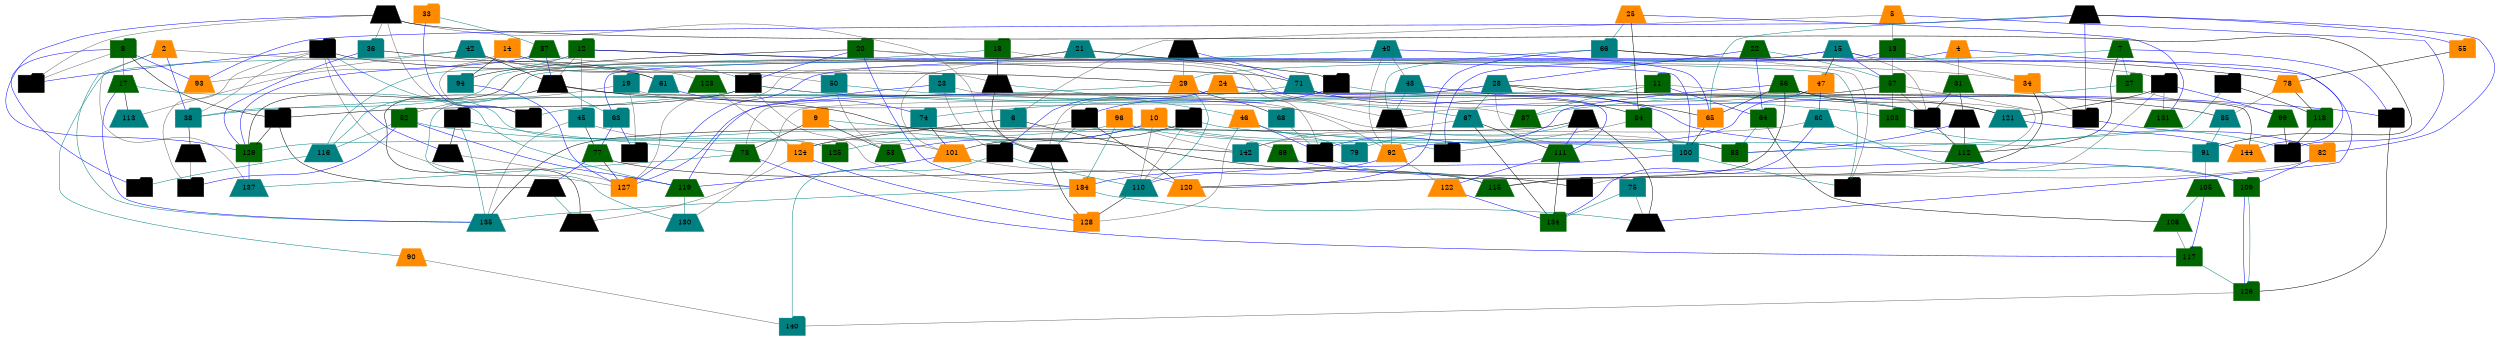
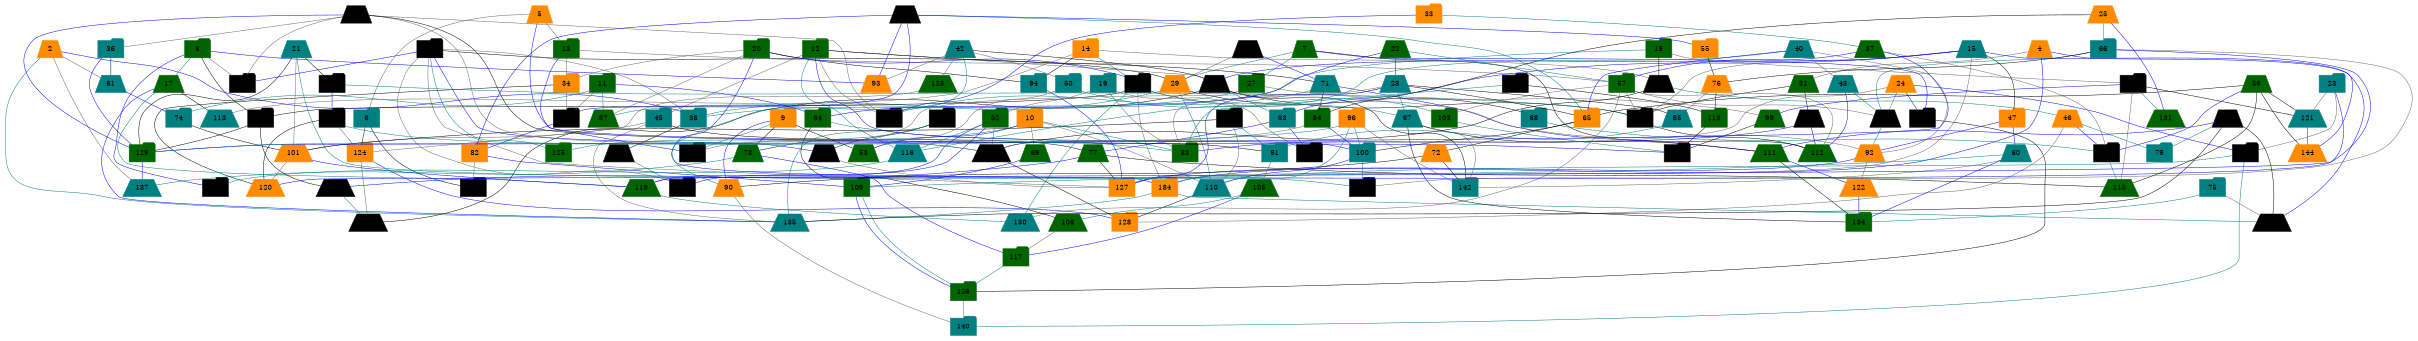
node "78": label "78" -> "76"
edge "9" -- "90": added
node "72": added
